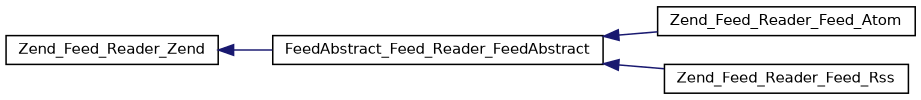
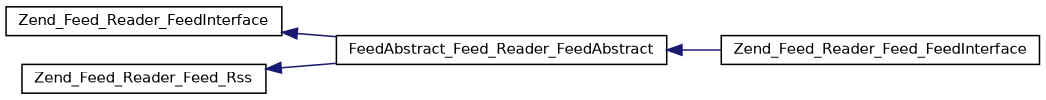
node "Zend_Feed_Reader_Feed_Atom": label "Zend_Feed_Reader_Feed_Atom" -> "Zend_Feed_Reader_Feed_FeedInterface"
node "Zend_Feed_Reader_Zend": label "Zend_Feed_Reader_Zend" -> "Zend_Feed_Reader_FeedInterface"
edge "Zend_Feed_Reader_Feed_Rss" -> "FeedAbstract_Feed_Reader_FeedAbstract": reversed
